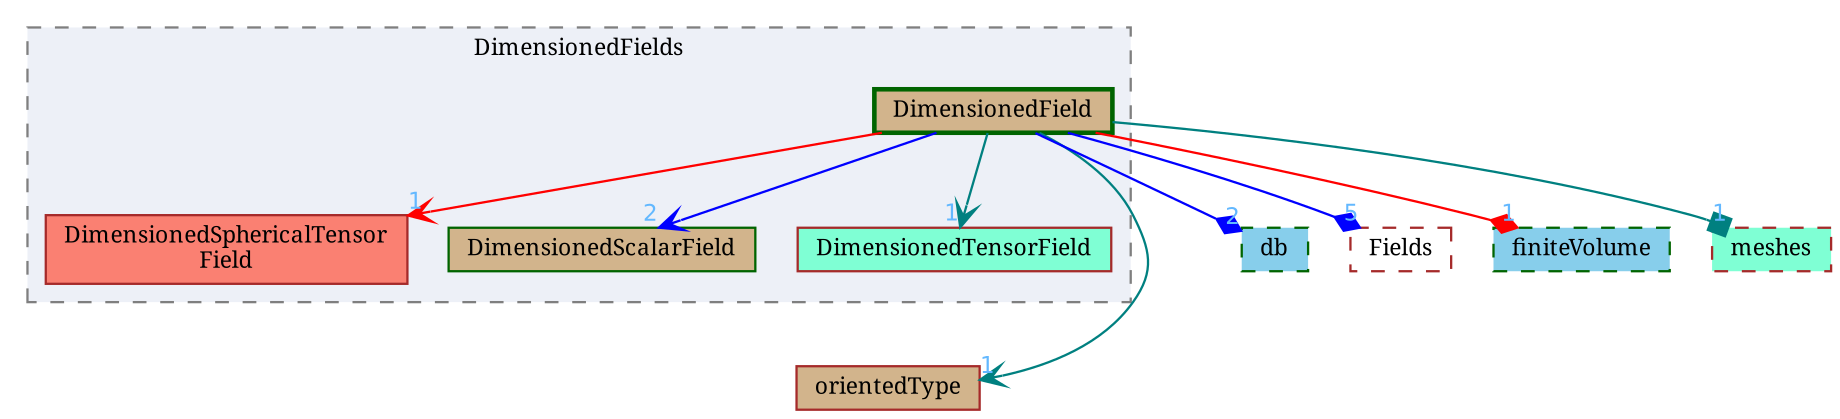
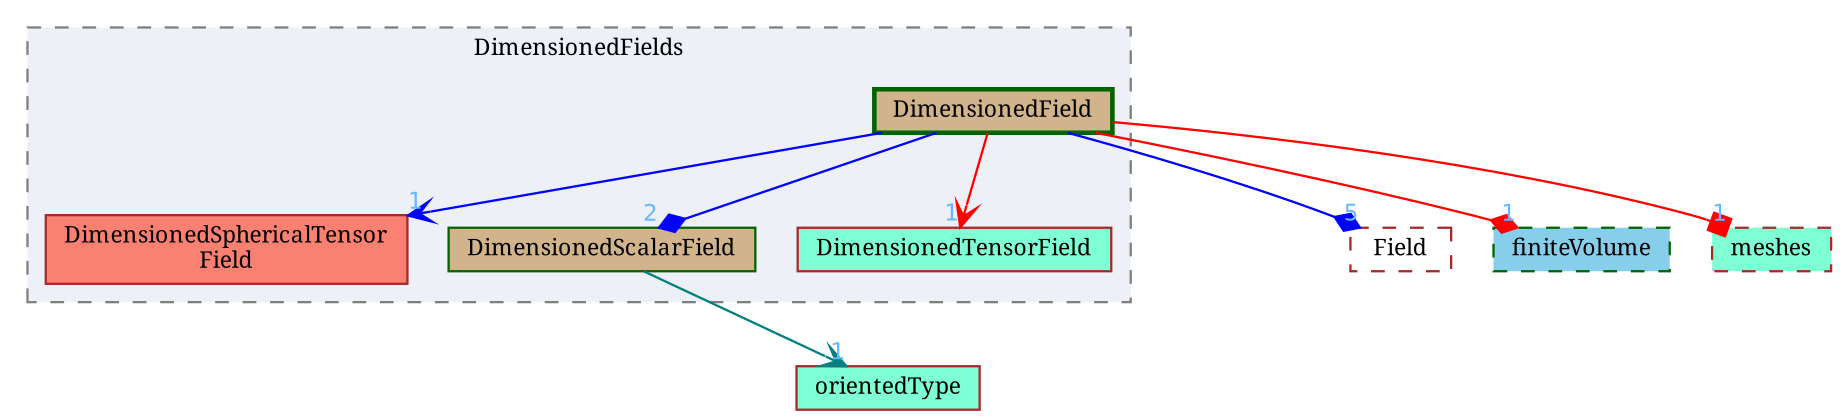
edge "DimensionedField" -> "meshes": color teal -> red
edge "DimensionedField" -> "DimensionedTensorField": color teal -> red
edge "DimensionedField" -> "DimensionedSphericalTensor Field": color red -> blue
edge "DimensionedField" -> "DimensionedScalarField": arrowhead vee -> diamond
node "db": removed
node "Fields": label "Fields" -> "Field"
edge "DimensionedField" -> "orientedType": now "DimensionedScalarField" -> "orientedType"
node "orientedType": fillcolor tan -> aquamarine
